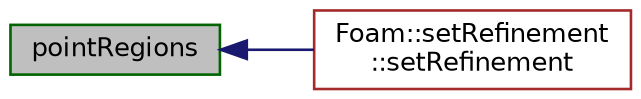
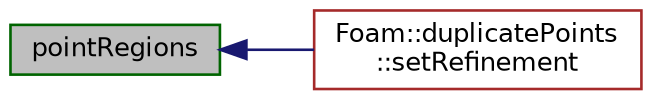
node "Foam::setRefinement ::setRefinement": label "Foam::setRefinement ::setRefinement" -> "Foam::duplicatePoints ::setRefinement"
